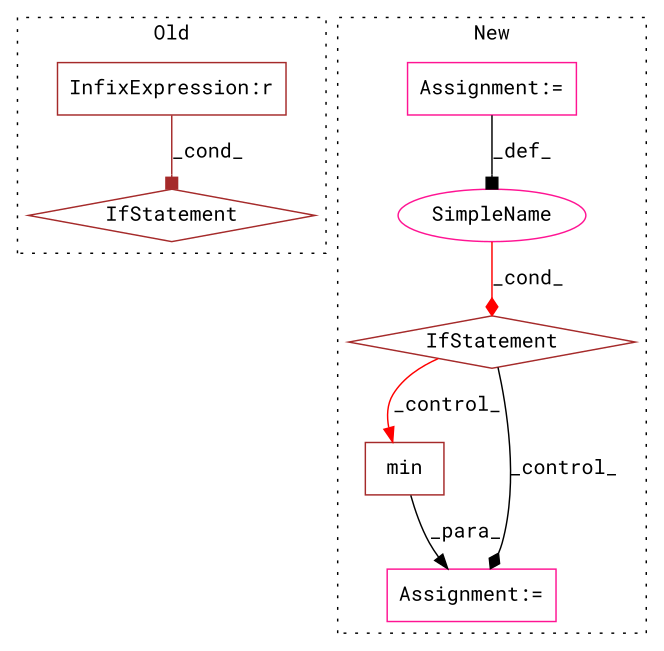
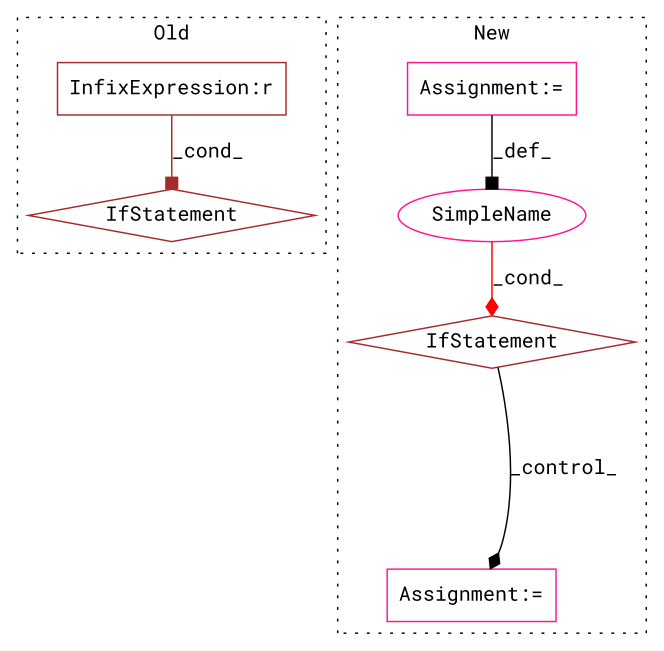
node "min": removed
